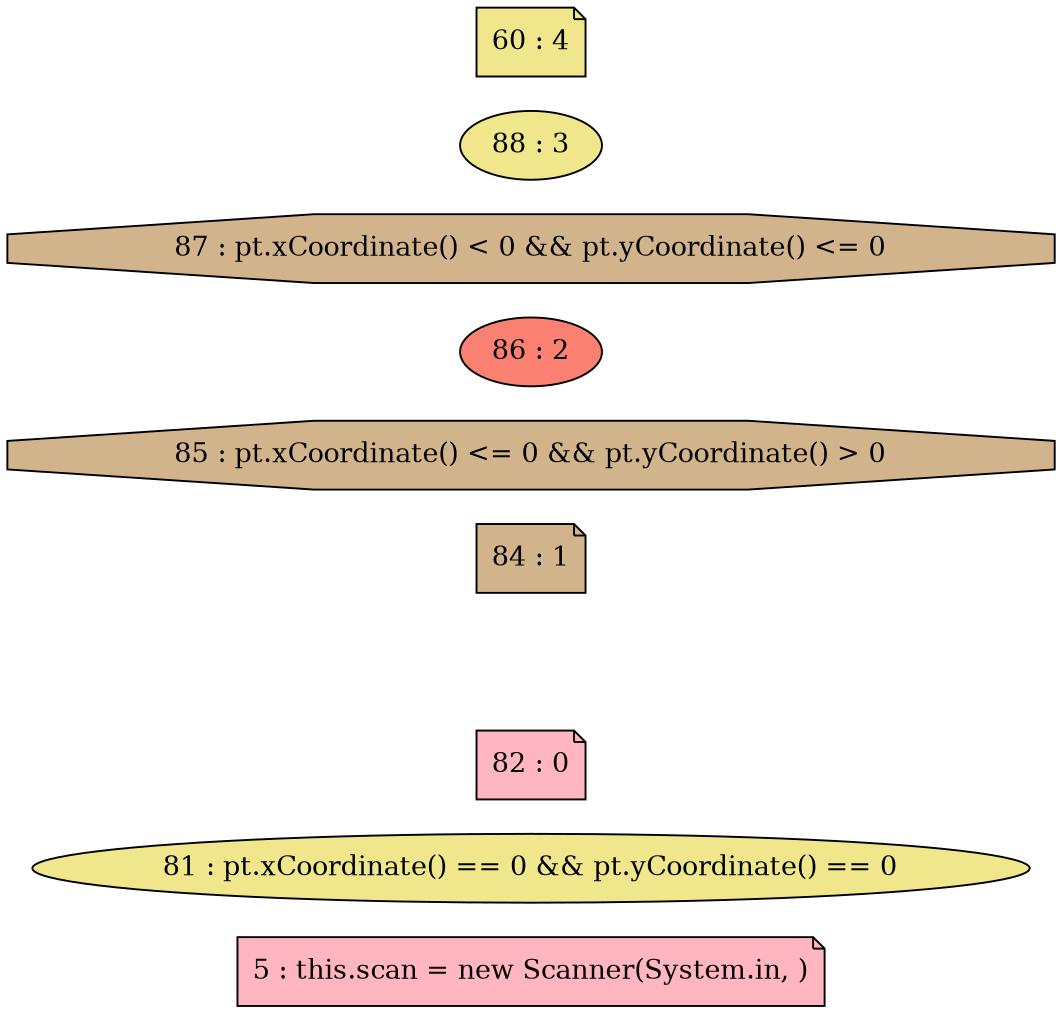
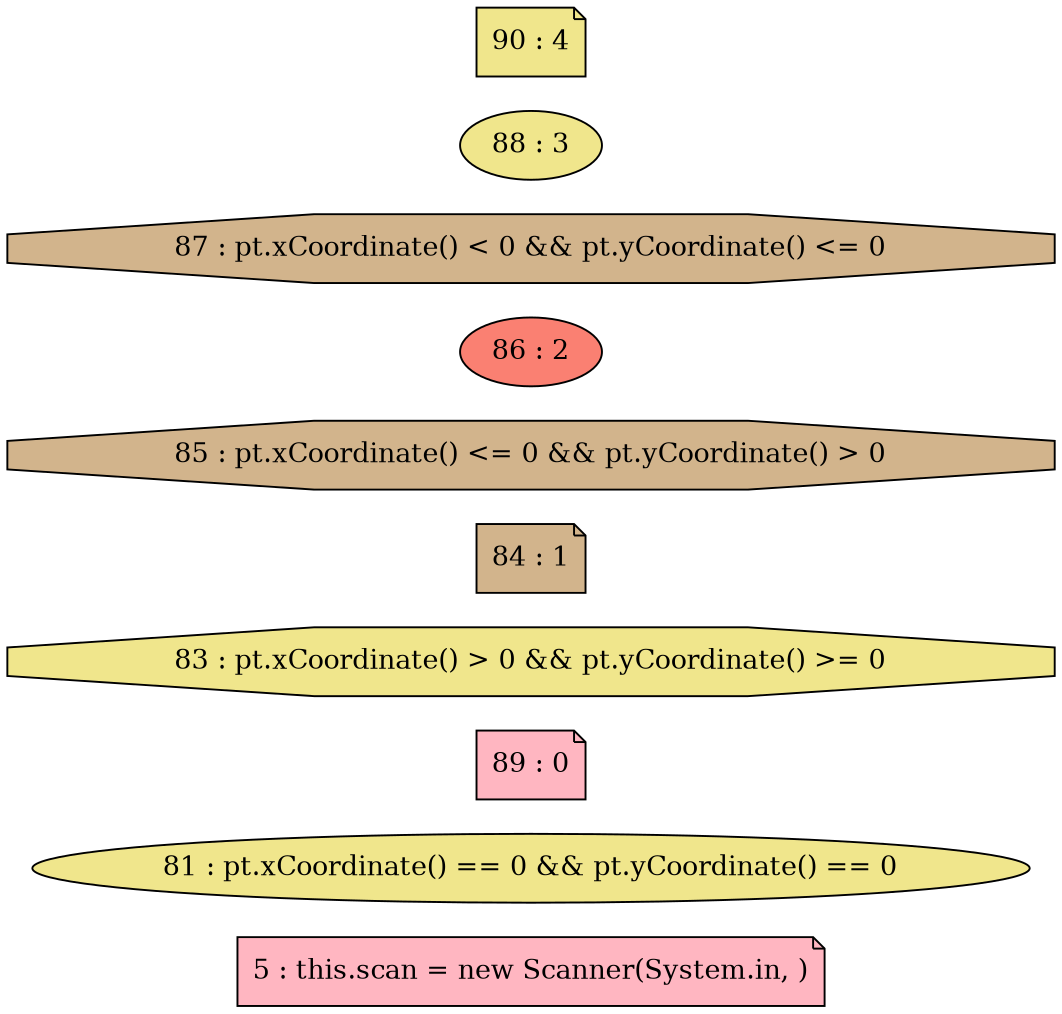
node "60 : 4": label "60 : 4" -> "90 : 4"
node "83 : pt.xCoordinate() > 0 && pt.yCoordinate() >= 0": added
node "82 : 0": label "82 : 0" -> "89 : 0"
